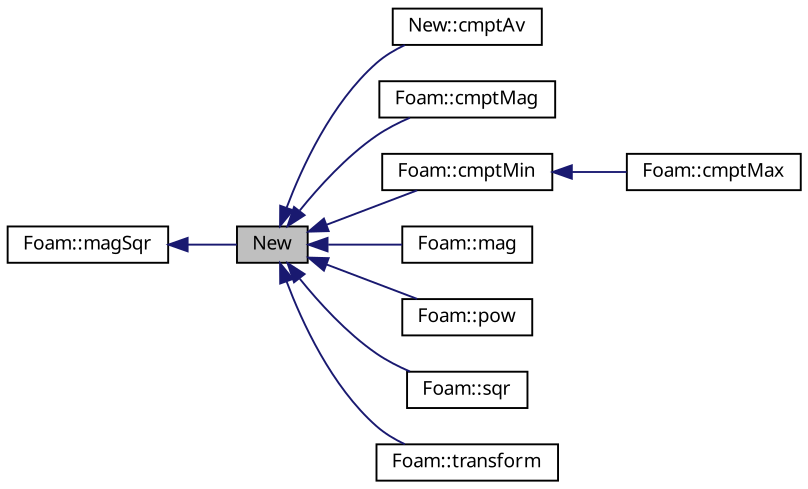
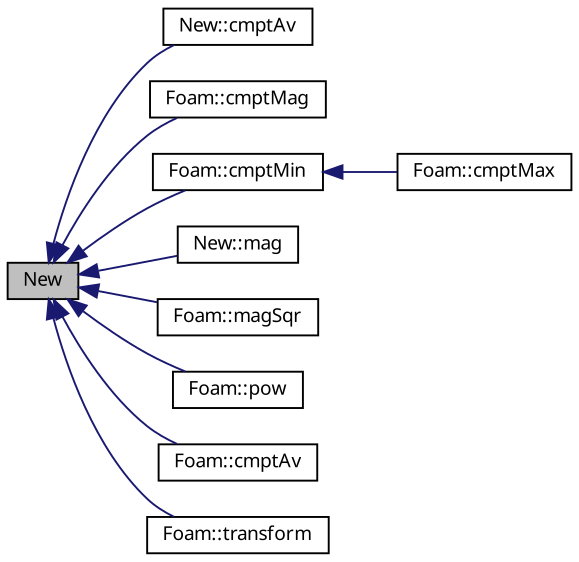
edge "New" -> "Foam::magSqr": reversed
node "Foam::mag": label "Foam::mag" -> "New::mag"
node "Foam::sqr": label "Foam::sqr" -> "Foam::cmptAv"
